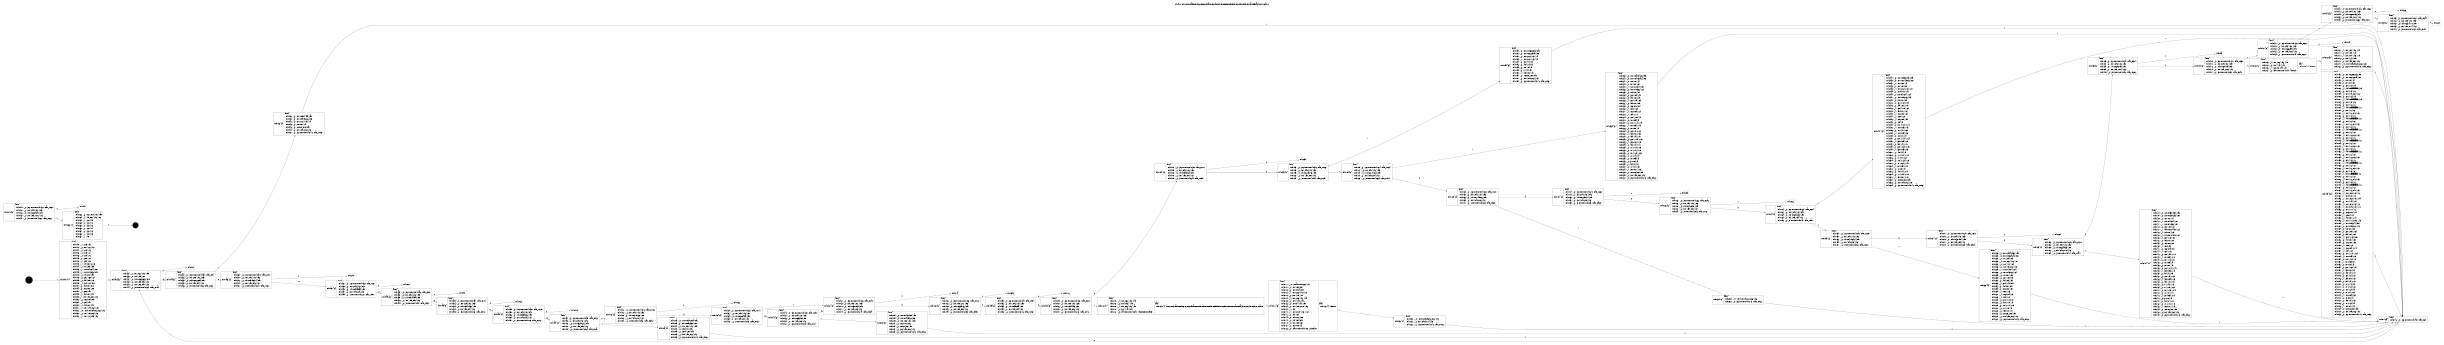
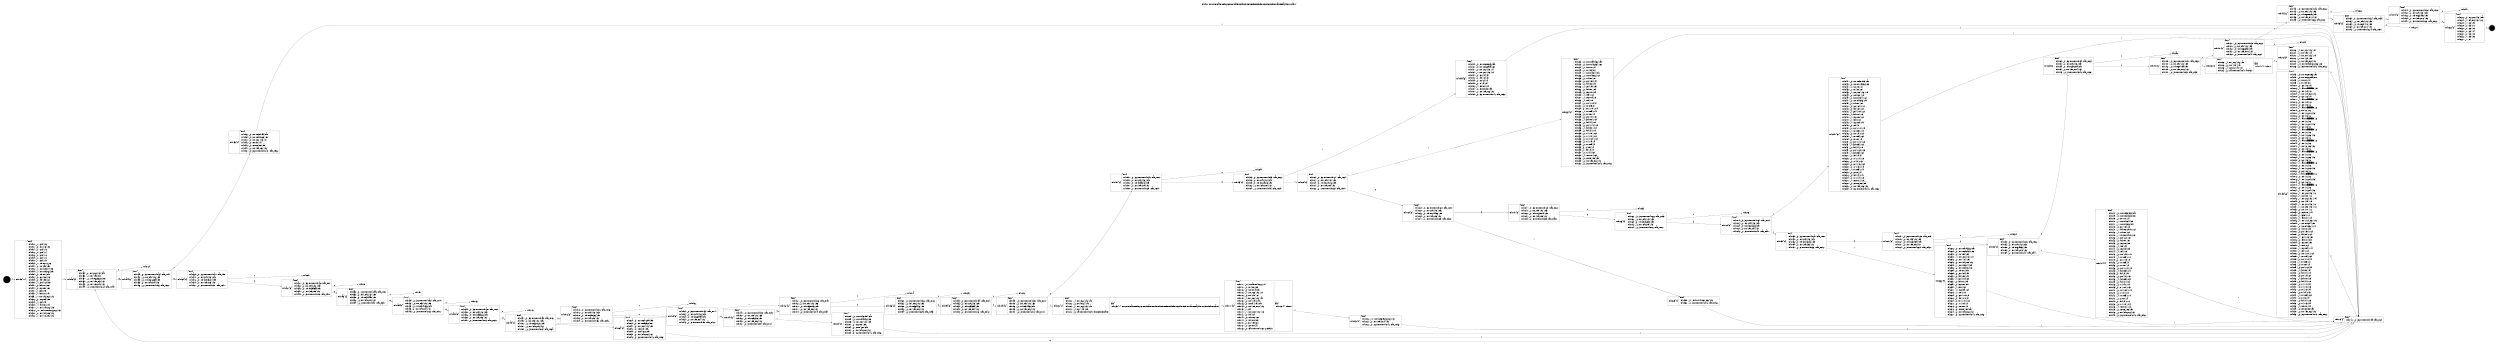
edge "0x401d5f [28]" -> "0x401d7b [28]": added, label "1"
